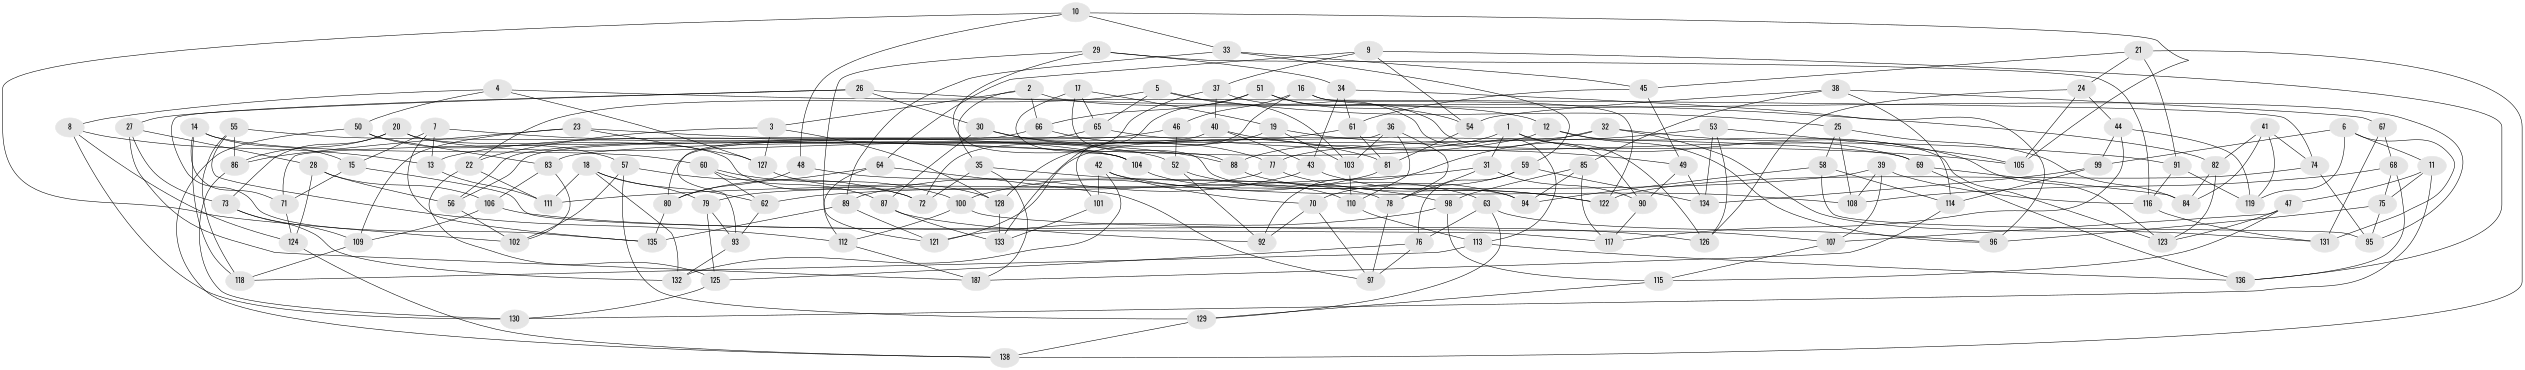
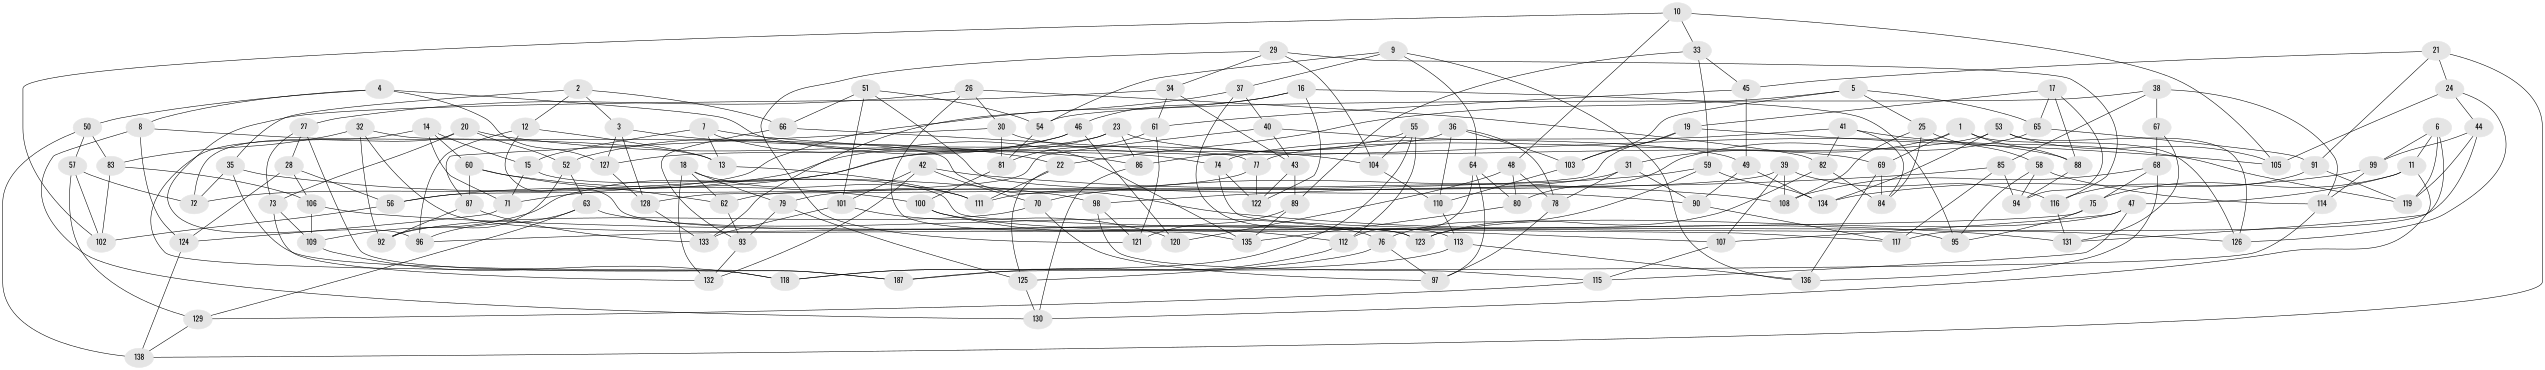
node "120": added
